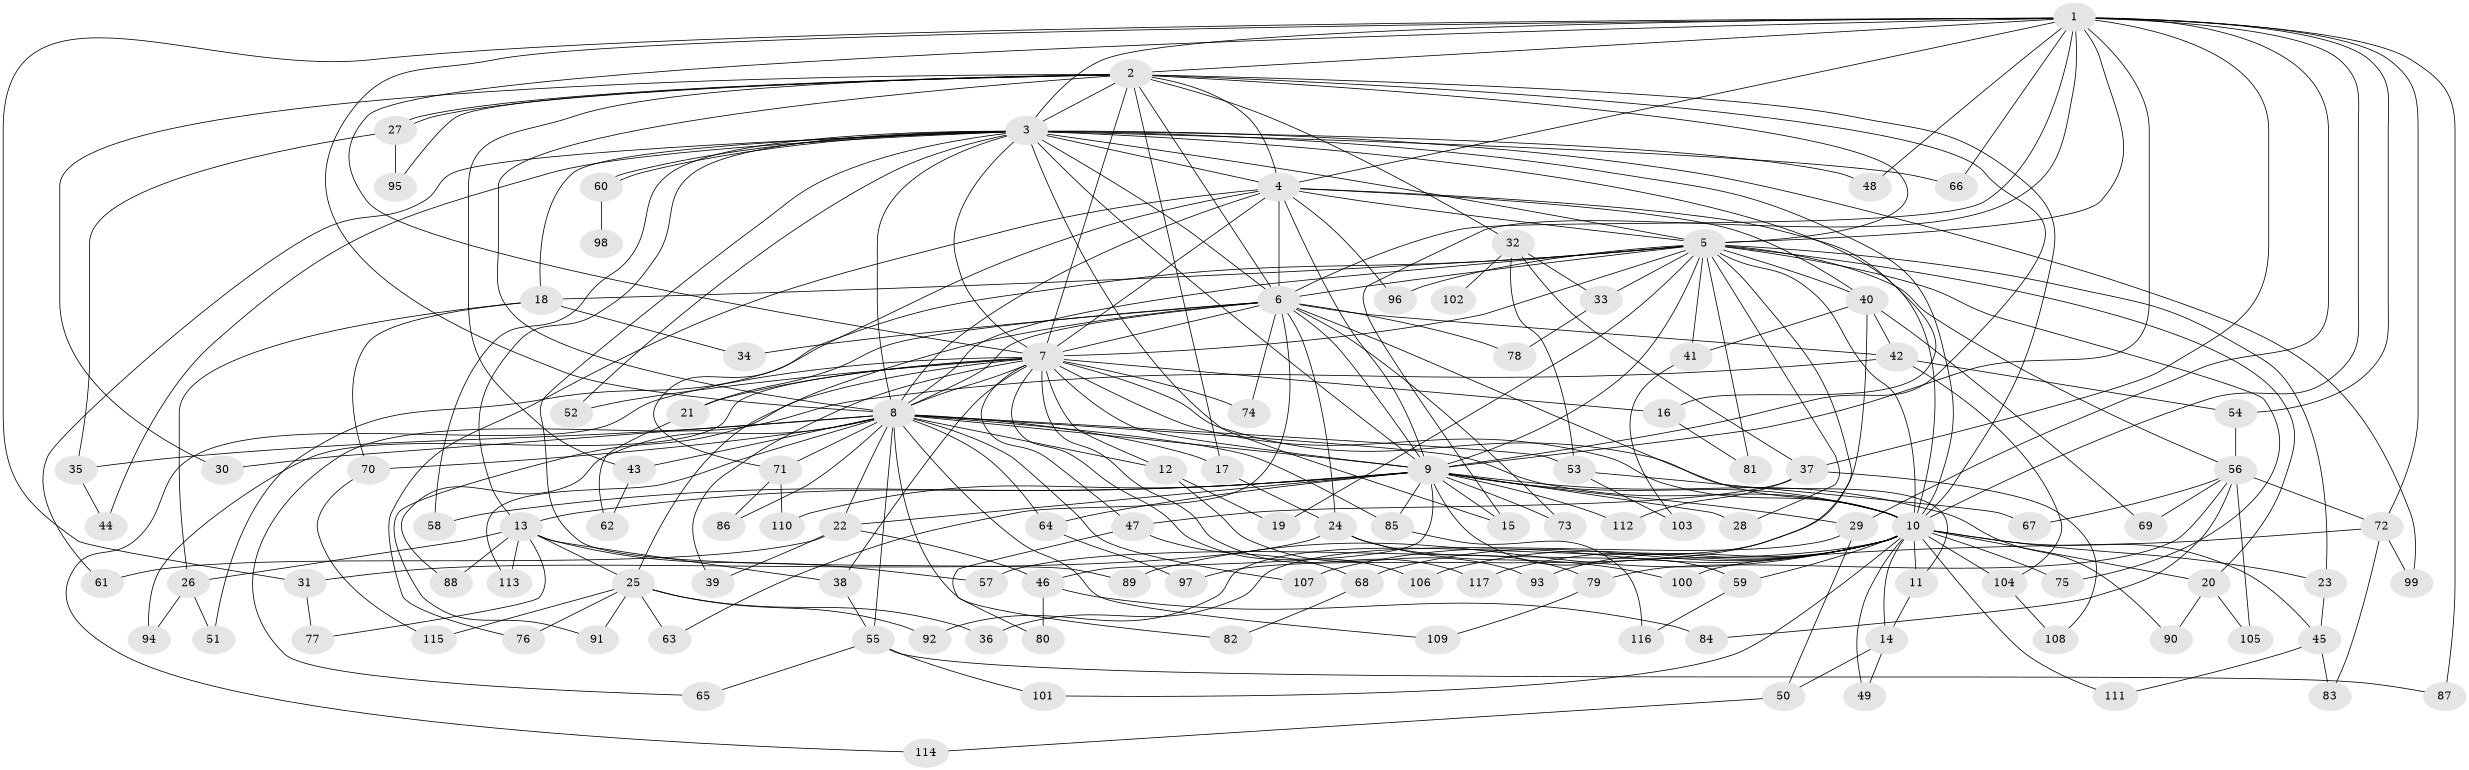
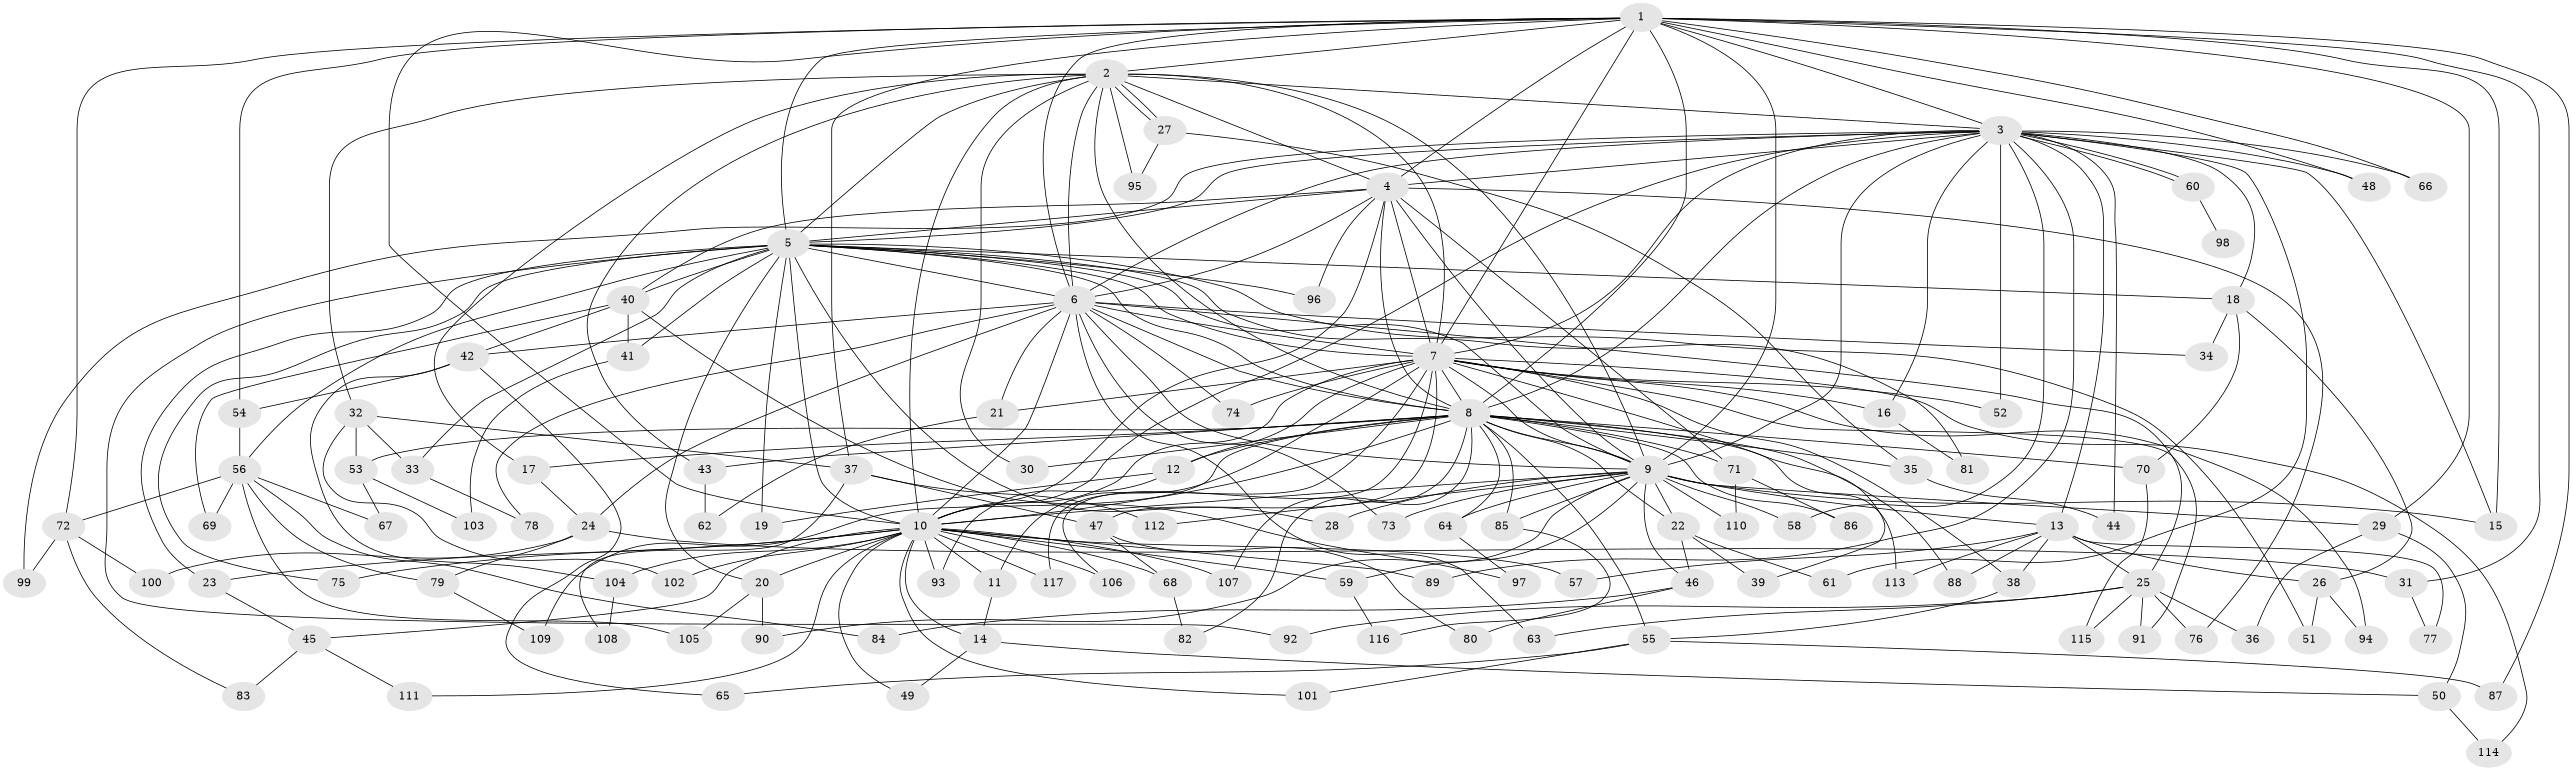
edge "10" -- "102": added
